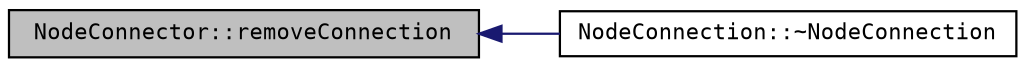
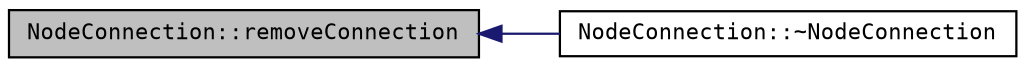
node "NodeConnector::removeConnection": label "NodeConnector::removeConnection" -> "NodeConnection::removeConnection"
